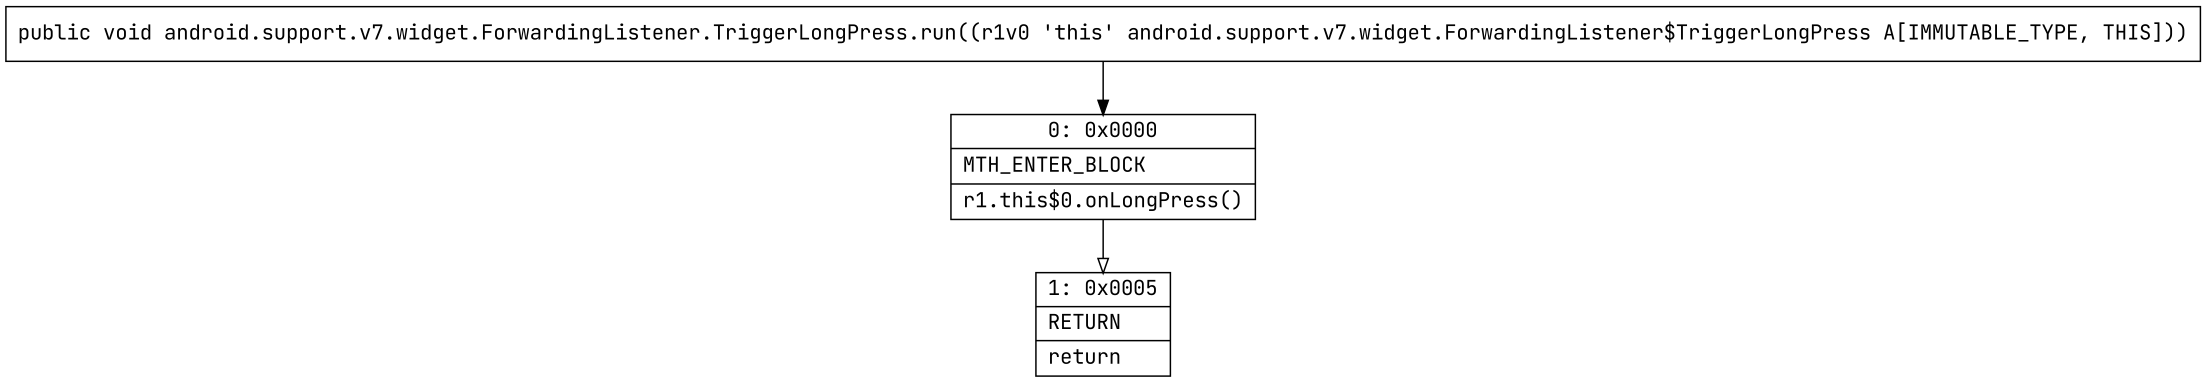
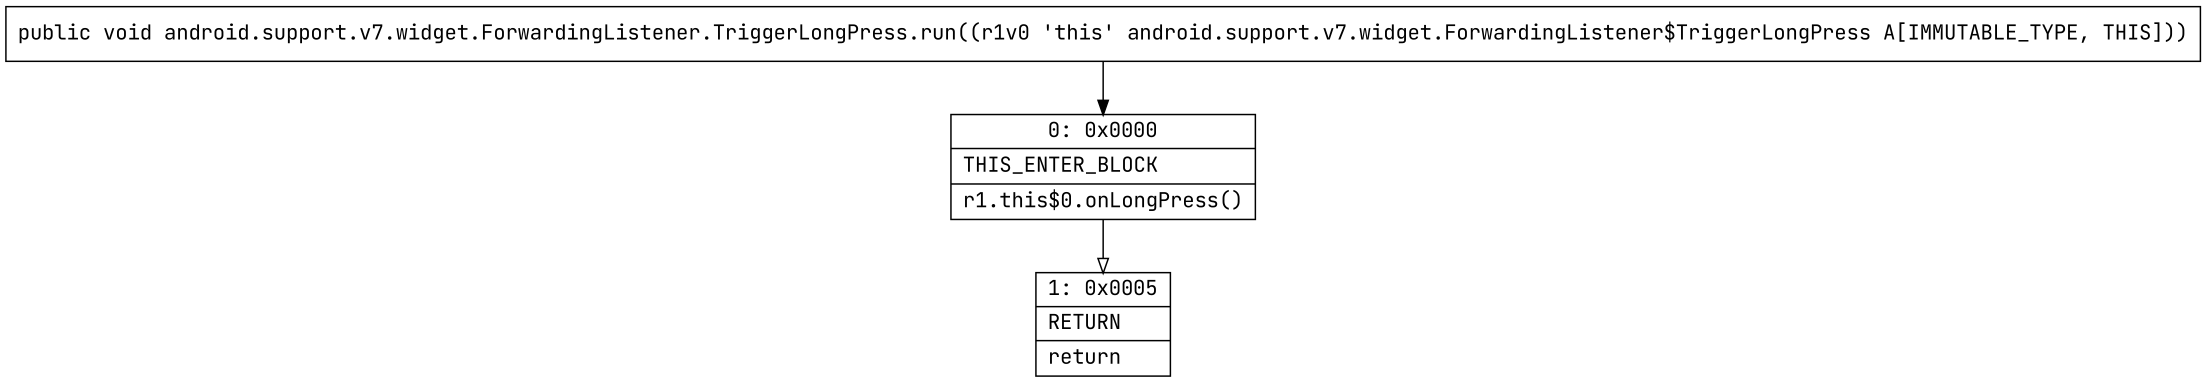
node "0: 0x0000": text "MTH_ENTER_BLOCK" -> "THIS_ENTER_BLOCK"
